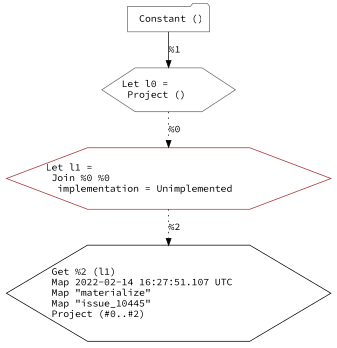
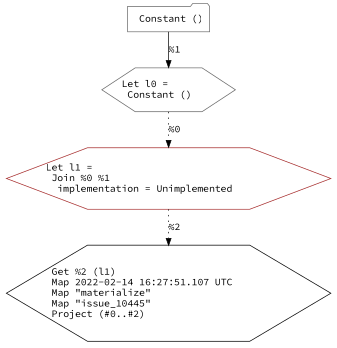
node "Let l0 = Project ()": label "Let l0 = Project ()" -> "Let l0 = Constant ()"
node "Let l1 = Join %0 %0 implementation = Unimplemented": label "Let l1 = Join %0 %0 implementation = Unimplemented" -> "Let l1 = Join %0 %1 implementation = Unimplemented"
